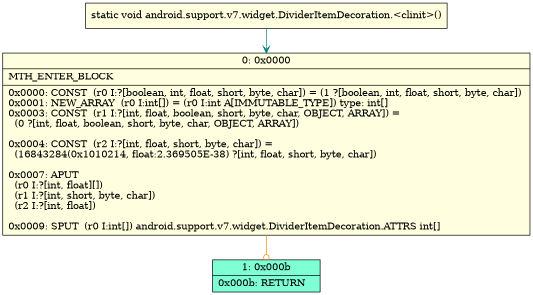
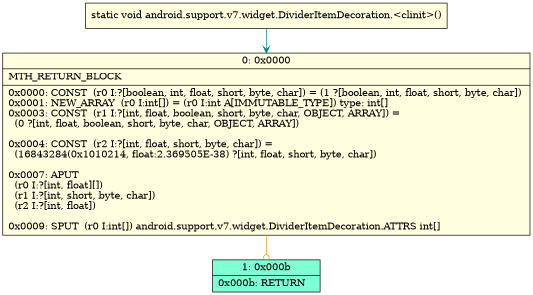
node "0: 0x0000": text "MTH_ENTER_BLOCK" -> "MTH_RETURN_BLOCK"
